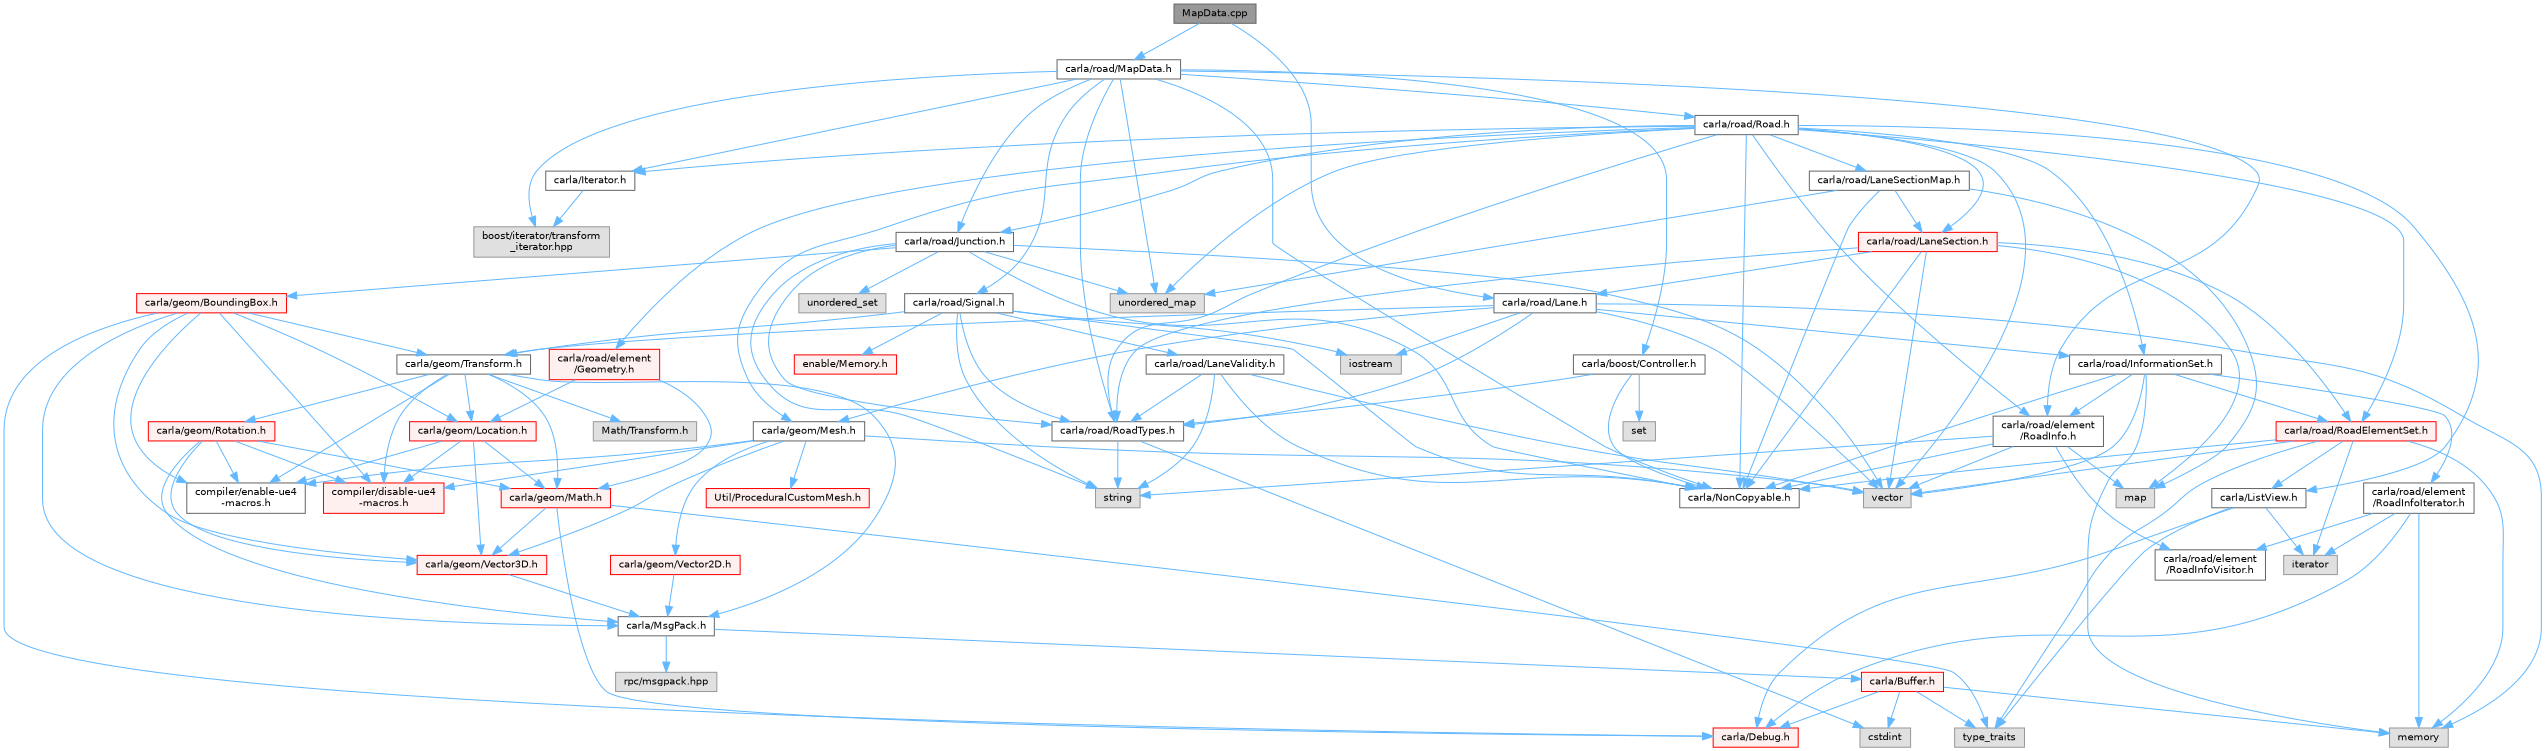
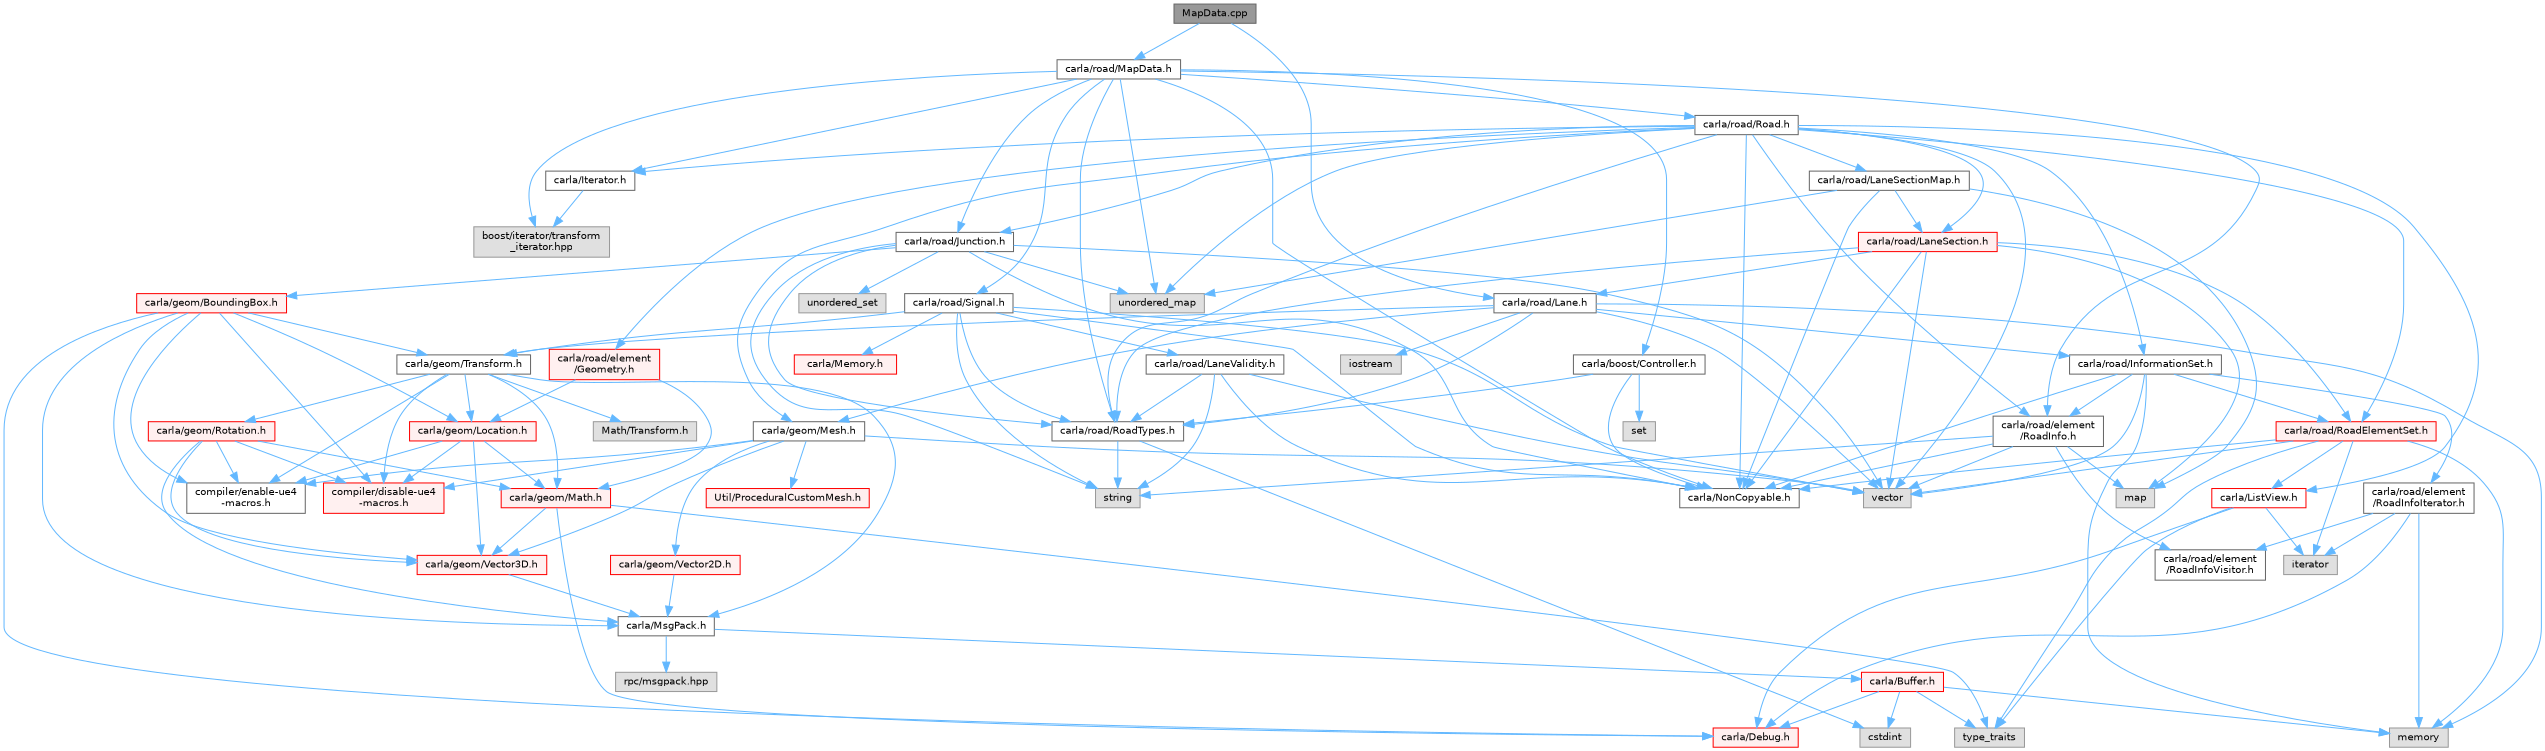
edge "carla/road/Signal.h" -> "iostream": now "carla/road/Signal.h" -> "vector"
node "enable/Memory.h": label "enable/Memory.h" -> "carla/Memory.h"
node "carla/ListView.h": color grey40 -> red
